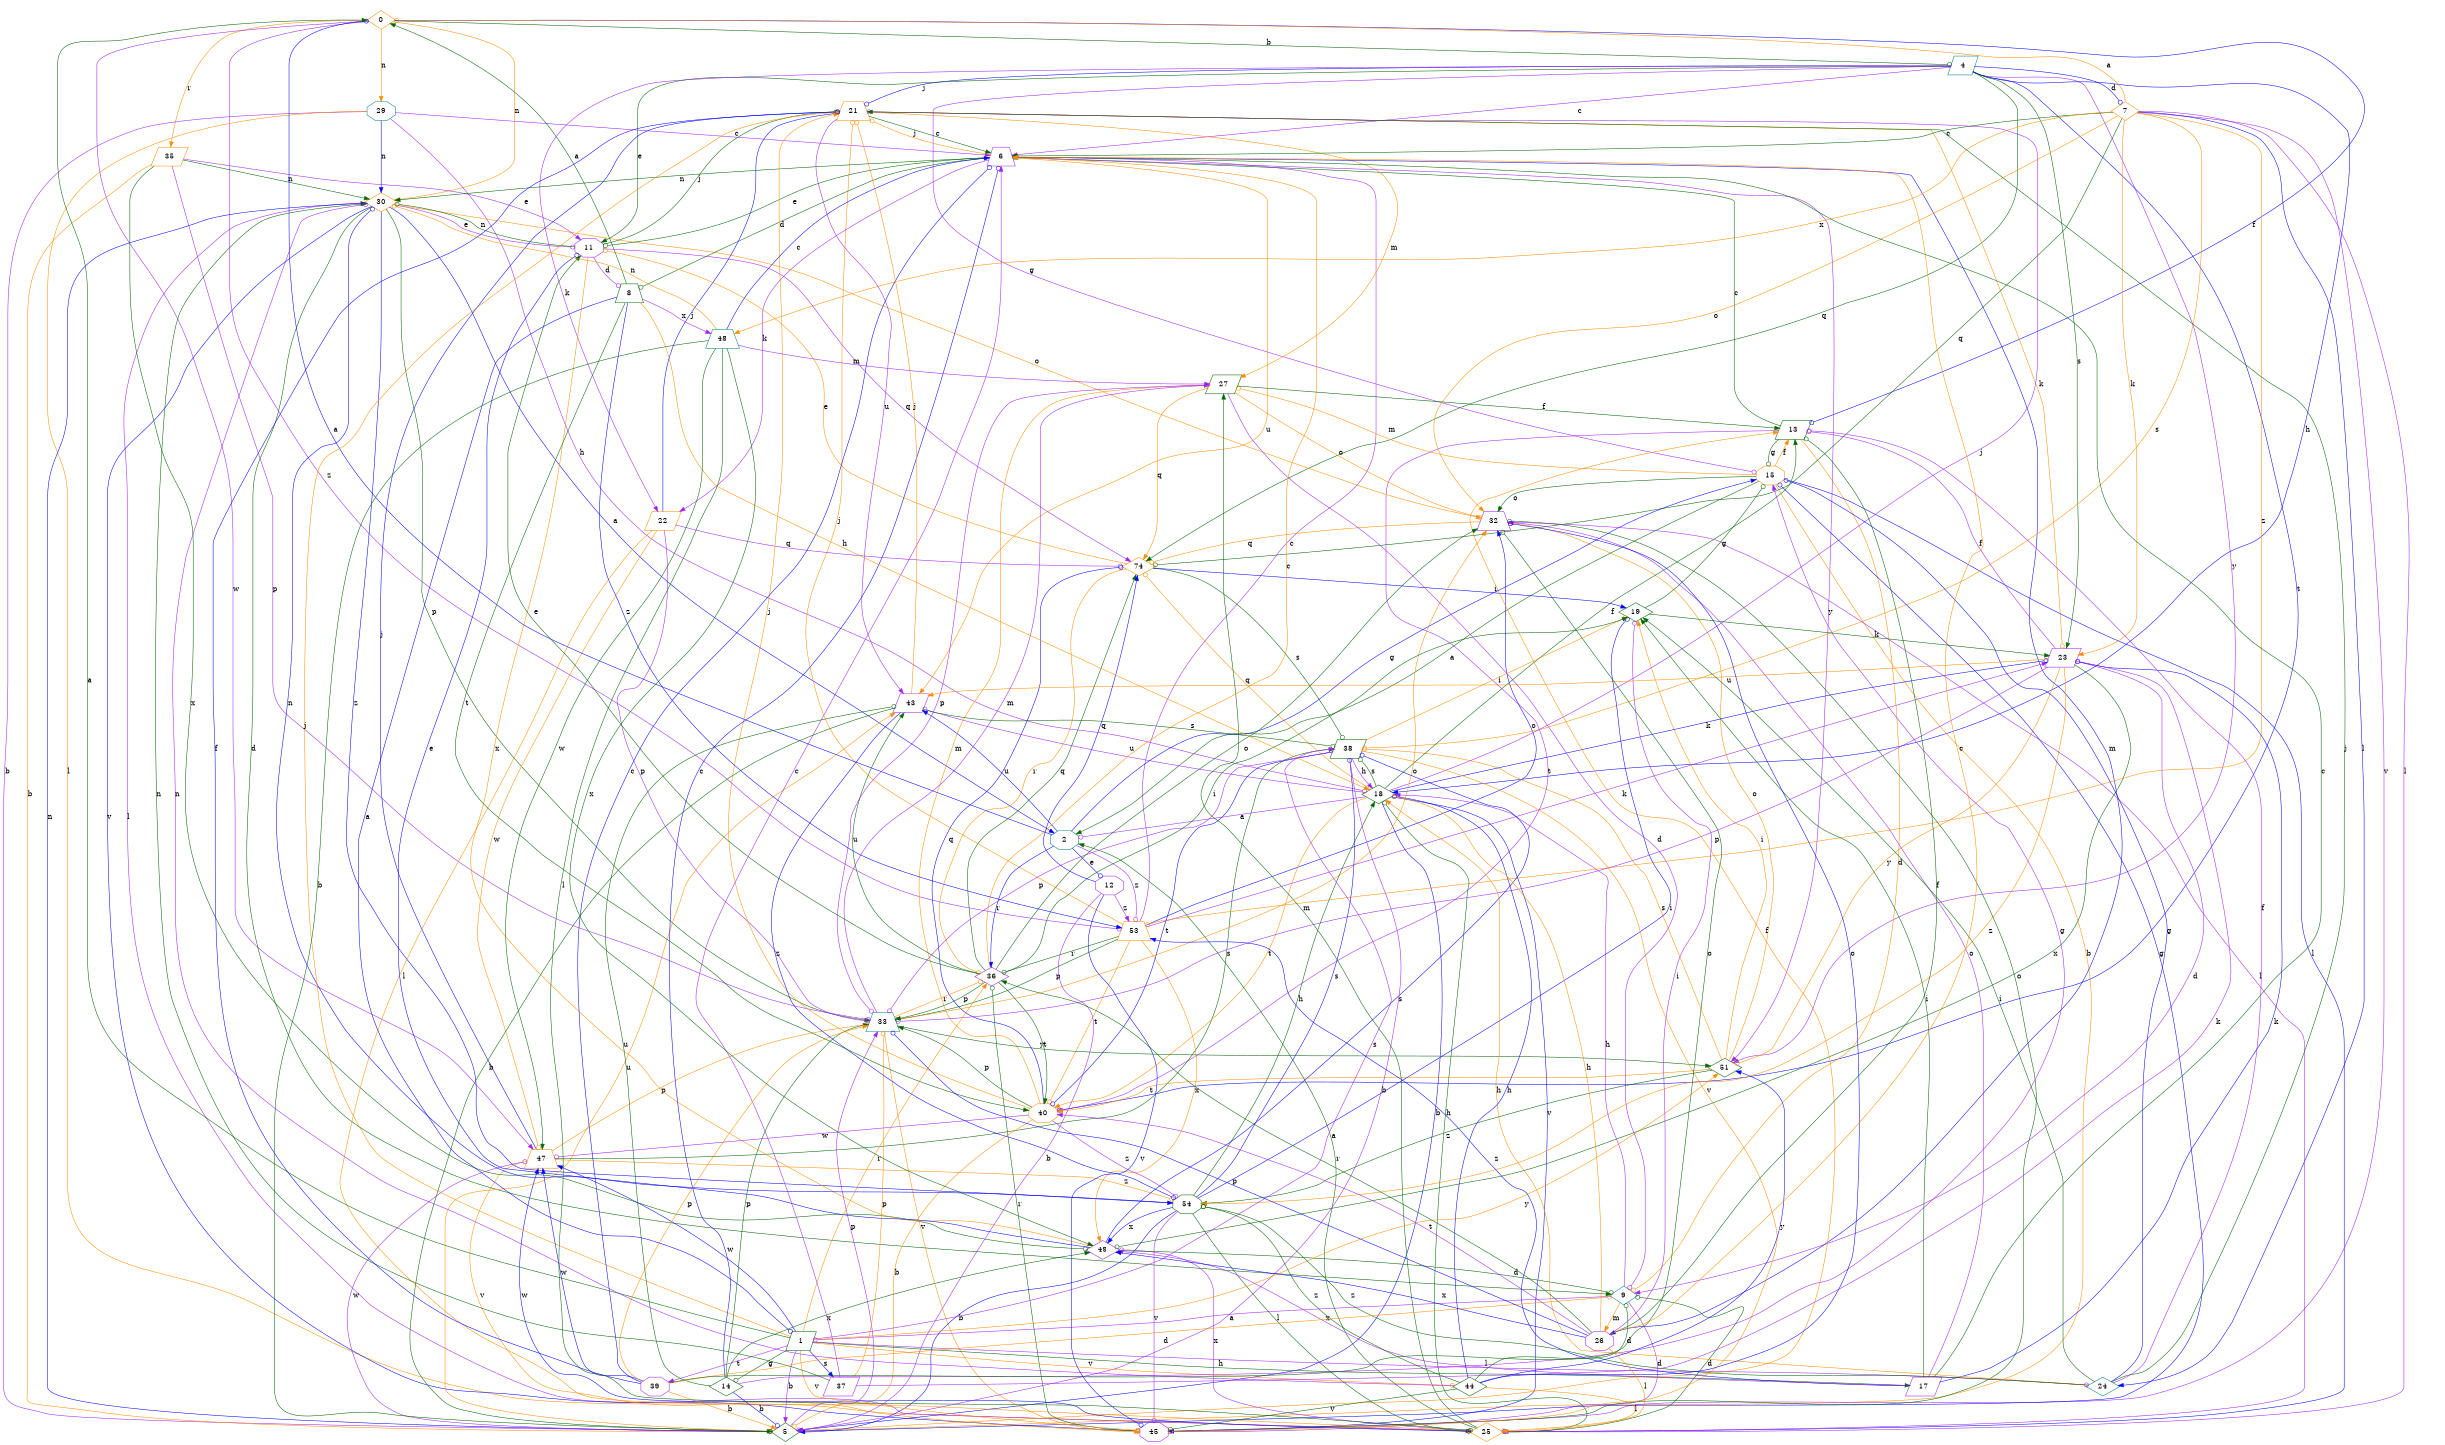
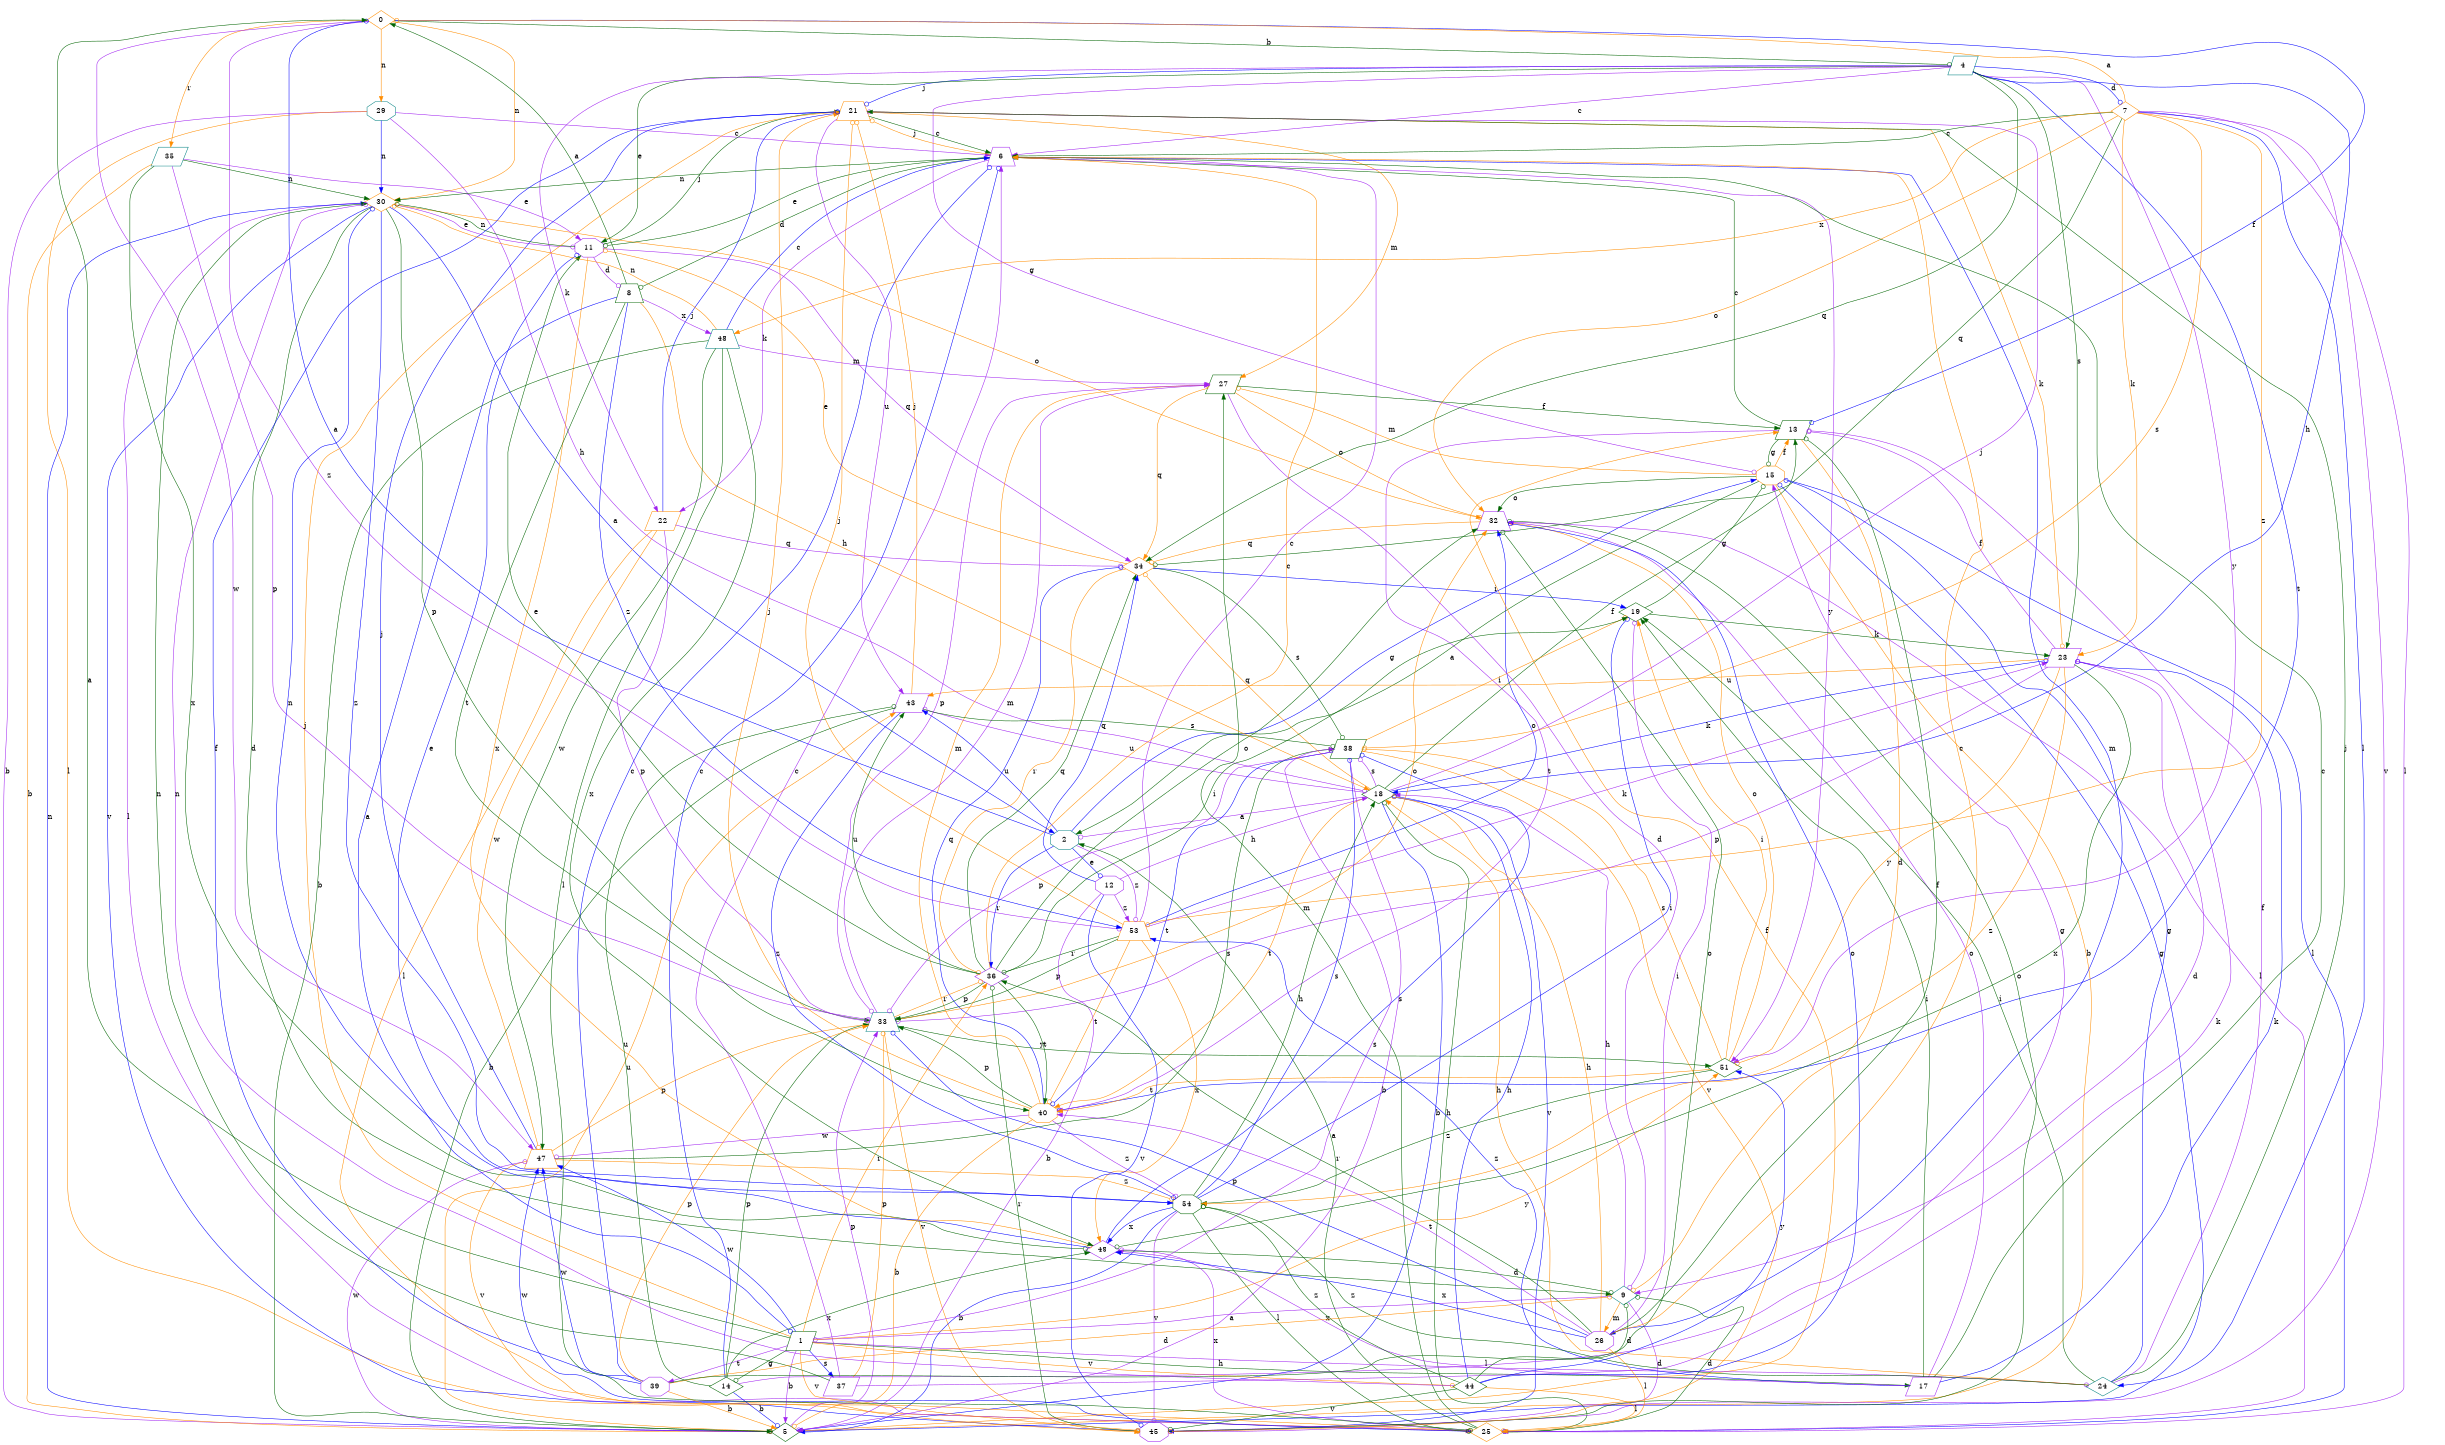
node "35": color darkorange -> teal
edge "6" -> "43": removed, label "u"
node "74": label "74" -> "34"
edge "38" -> "18": now "12" -> "18"
edge "18" -> "38": color darkgreen -> purple
